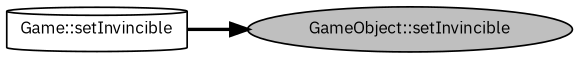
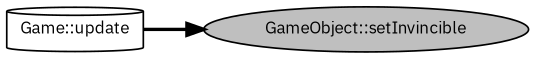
node "Game::setInvincible": label "Game::setInvincible" -> "Game::update"
